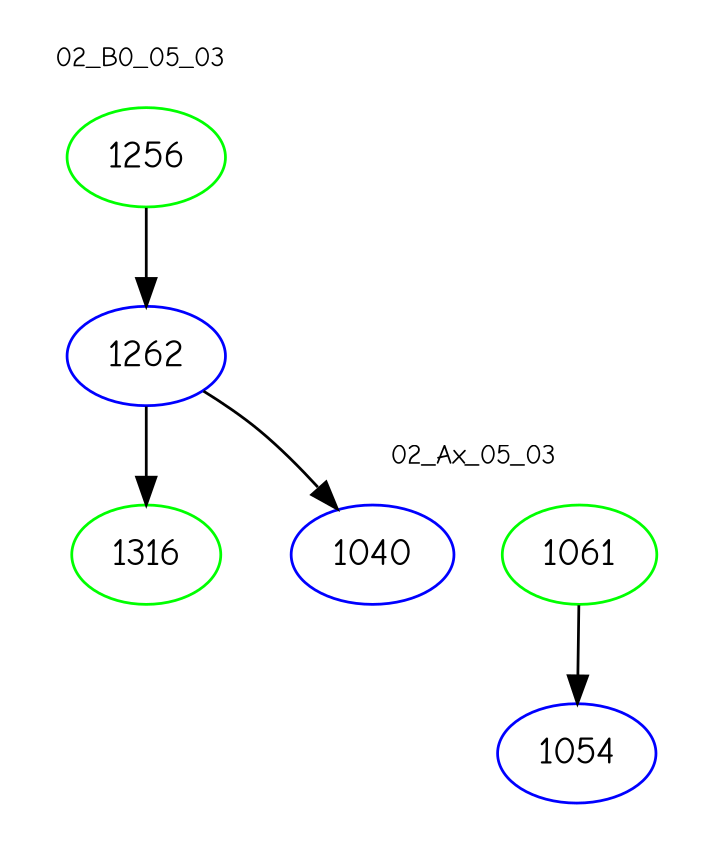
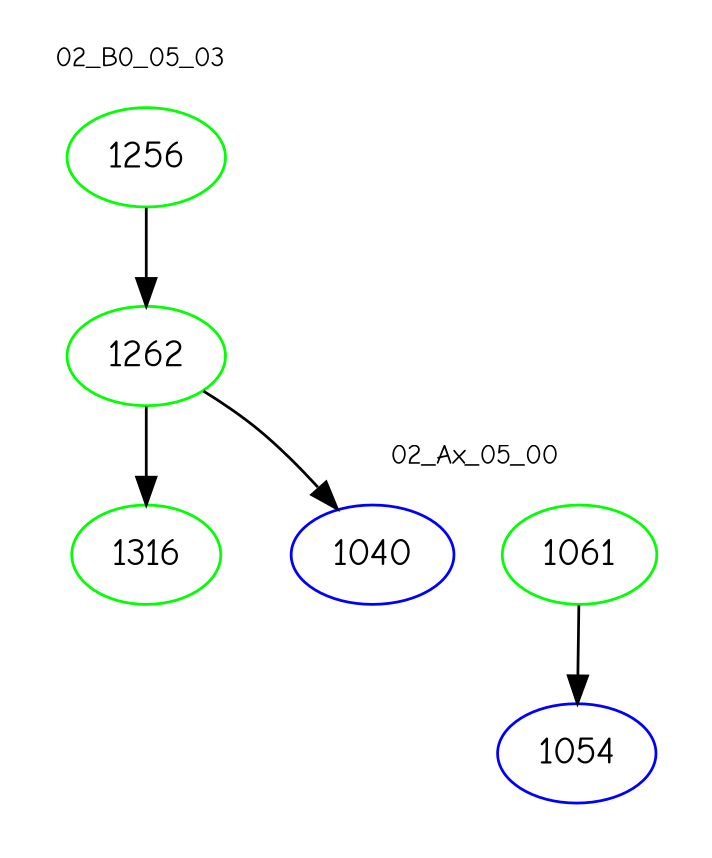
node "1262": color blue -> green
cluster "02_Ax_05_03": label "02_Ax_05_03" -> "02_Ax_05_00"
